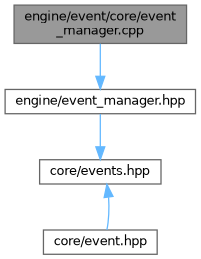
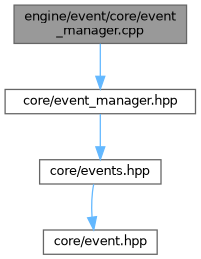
node "engine/event_manager.hpp": label "engine/event_manager.hpp" -> "core/event_manager.hpp"
edge "core/event.hpp" -> "core/events.hpp": reversed
